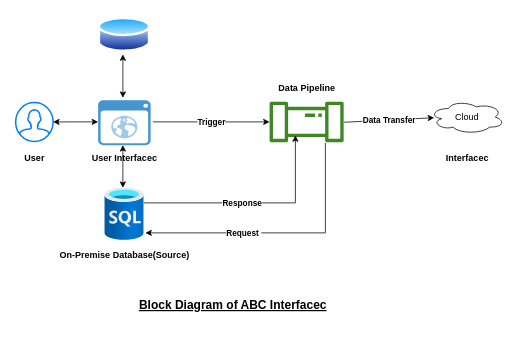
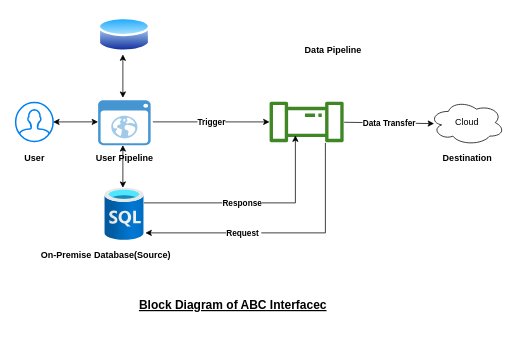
node "Data Pipeline": moved (306, 88) -> (333, 51)
node "Cloud": size 75x34 -> 75x45
node "Interfacec": label "Interfacec" -> "Destination"
node "User Interfacec": label "User Interfacec" -> "User Pipeline"
node "On-Premise Database(Source)": moved (124, 255) -> (105, 255)
